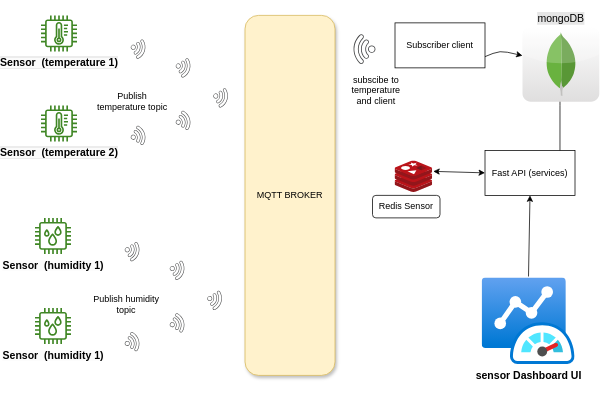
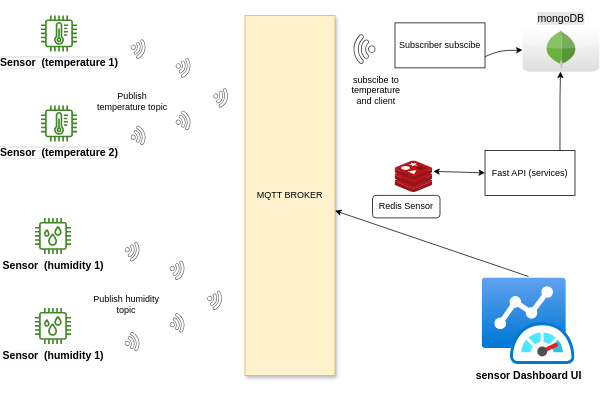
node "Subscriber client": label "Subscriber client" -> "Subscriber subscibe"
node "mongoDB": size 77x75 -> 77x45
node "MQTT BROKER": shape rounded rectangle -> rectangle
edge "sensor Dashboard UI" -> "Fast API (services)": now "sensor Dashboard UI" -> "MQTT BROKER"
